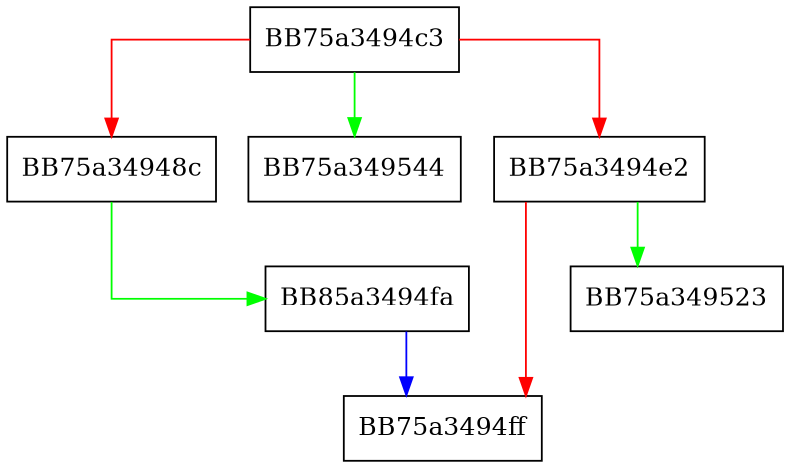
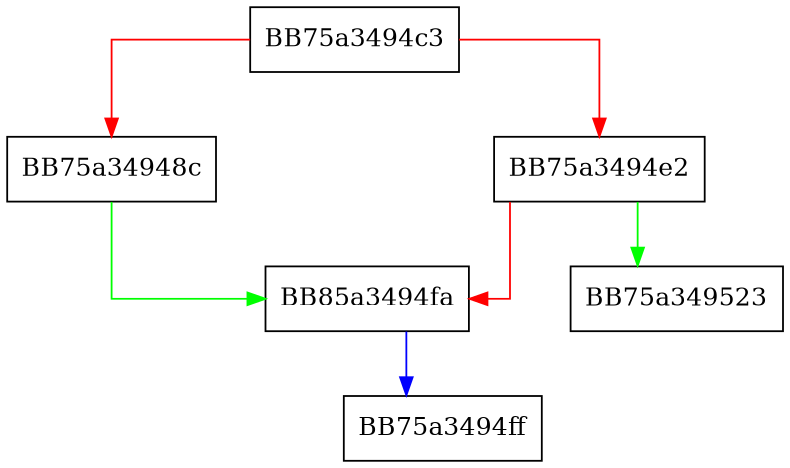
node "BB75a349544": removed
edge "BB75a3494e2" -> "BB75a3494ff": now "BB75a3494e2" -> "BB85a3494fa"
